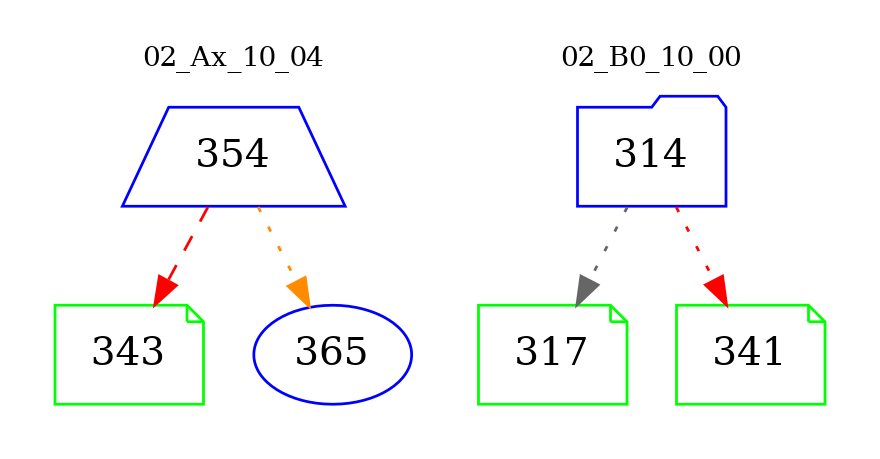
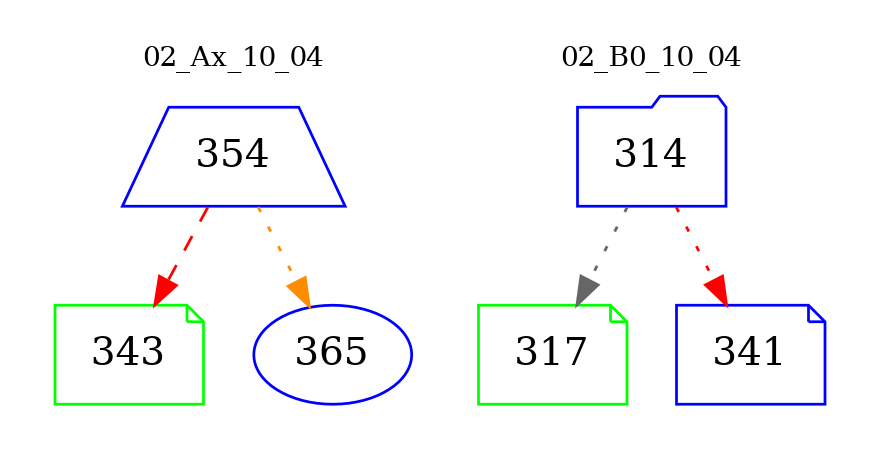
cluster "02_B0_10_00": label "02_B0_10_00" -> "02_B0_10_04"
node "341": color green -> blue
